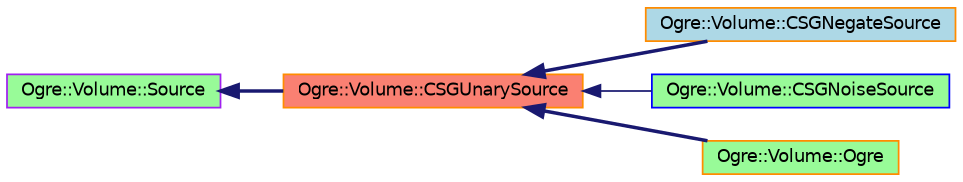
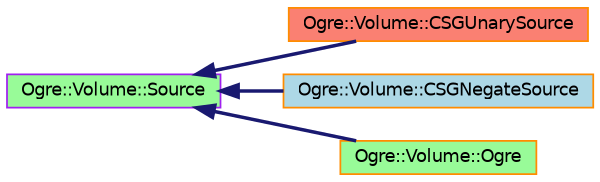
edge "Ogre::Volume::CSGNegateSource" -> "Ogre::Volume::CSGUnarySource": now "Ogre::Volume::CSGNegateSource" -> "Ogre::Volume::Source"
node "Ogre::Volume::CSGNoiseSource": removed
edge "Ogre::Volume::Ogre" -> "Ogre::Volume::CSGUnarySource": now "Ogre::Volume::Ogre" -> "Ogre::Volume::Source"
